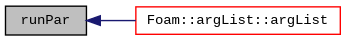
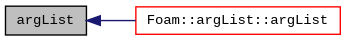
node "runPar": label "runPar" -> "argList"
